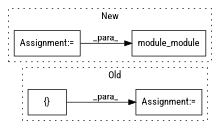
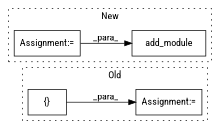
node "module_module": label "module_module" -> "add_module"
